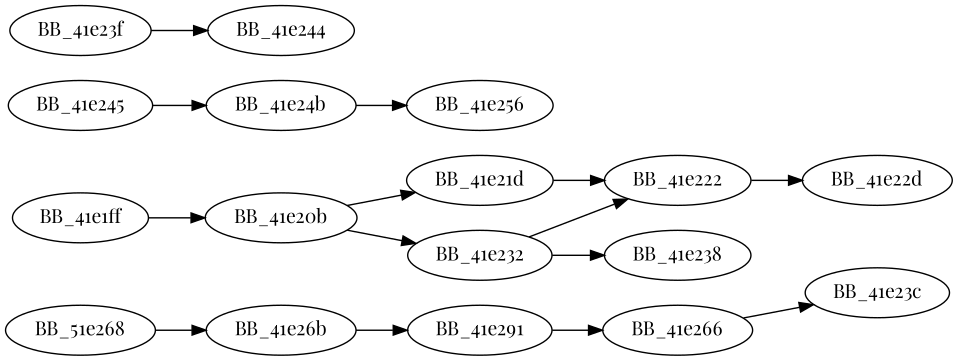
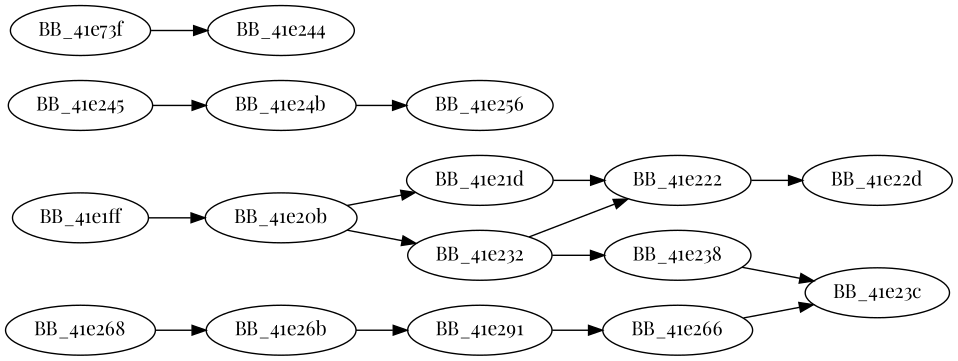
node "BB_41e23f": label "BB_41e23f" -> "BB_41e73f"
edge "BB_41e238" -> "BB_41e23c": added
node "BB_51e268": label "BB_51e268" -> "BB_41e268"
